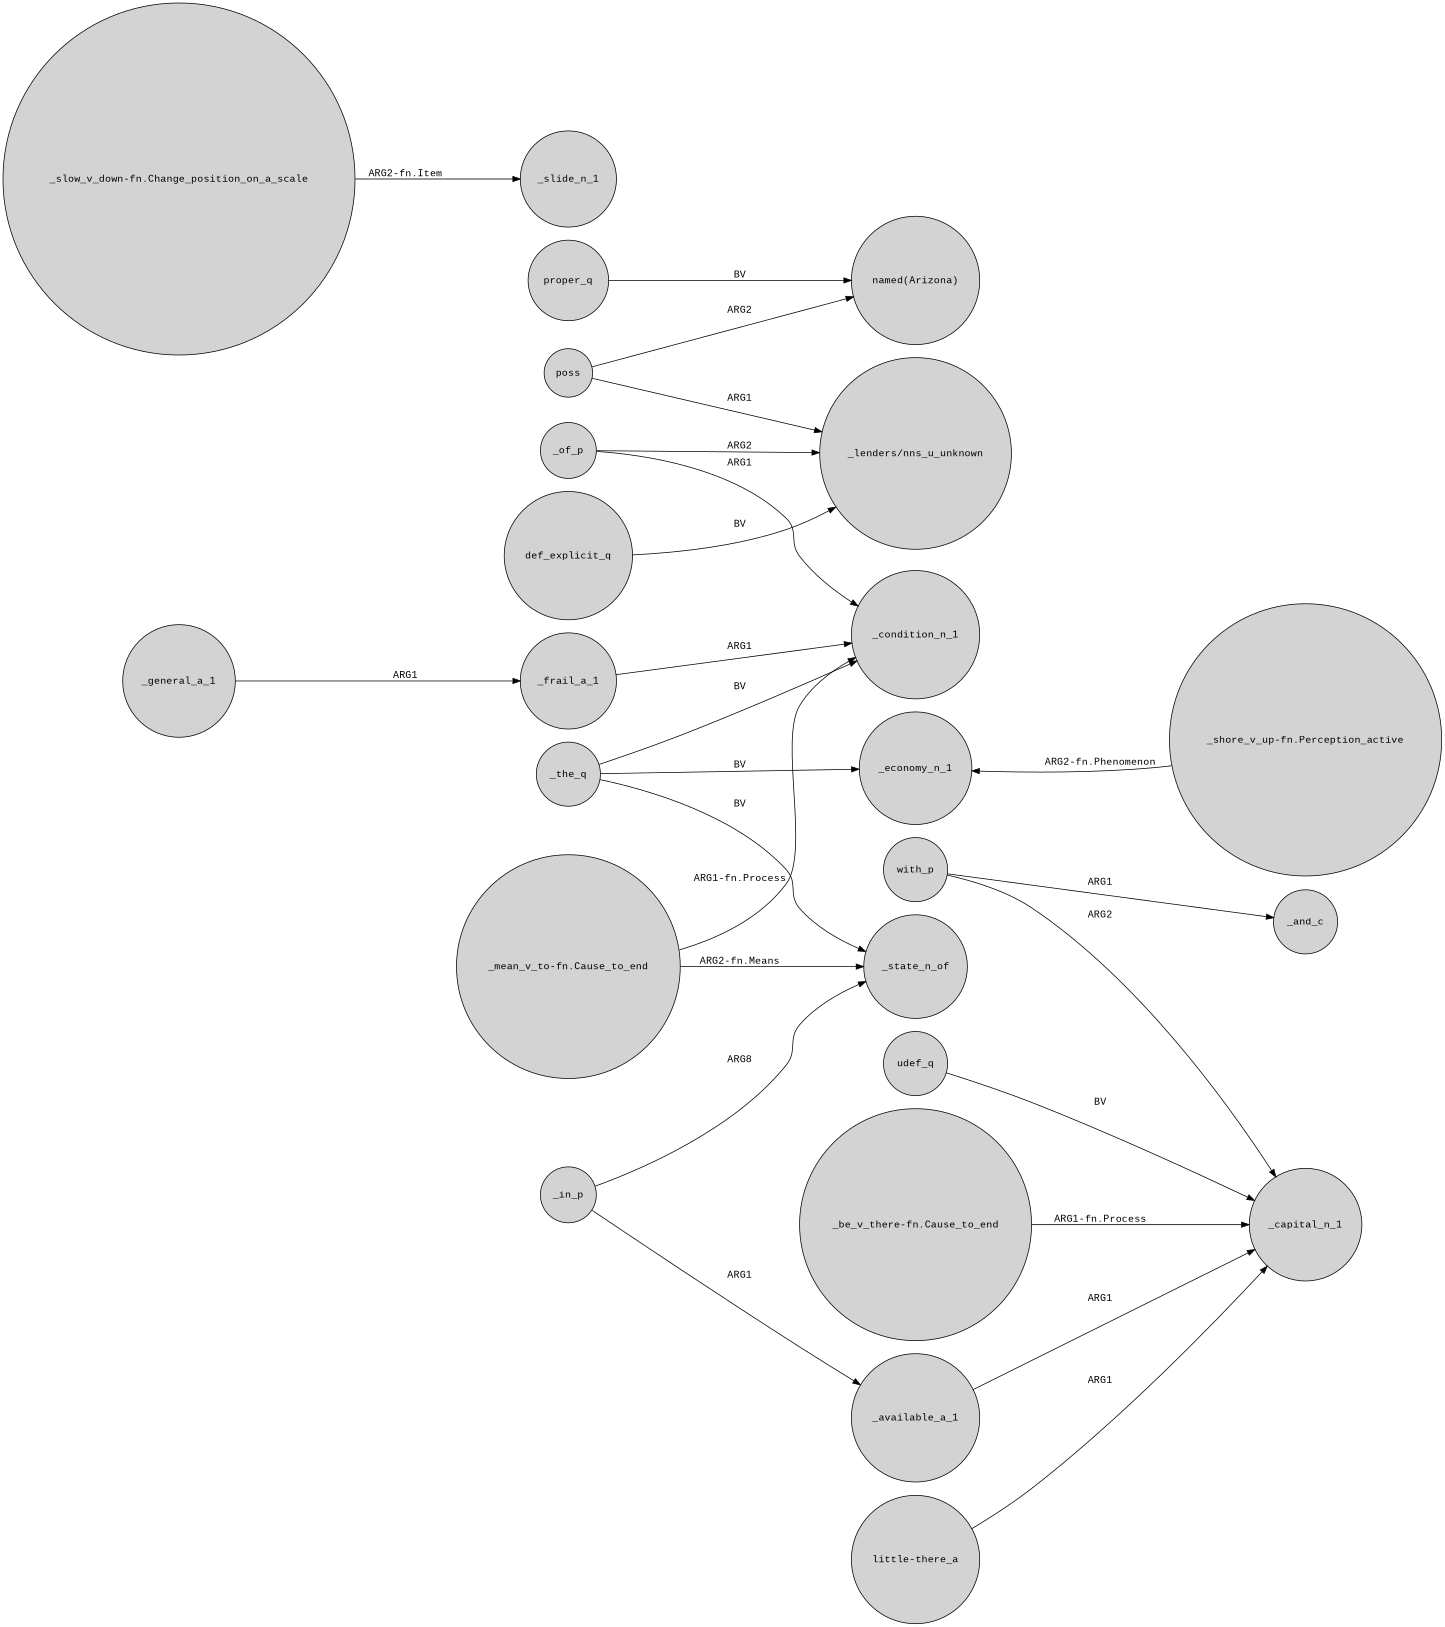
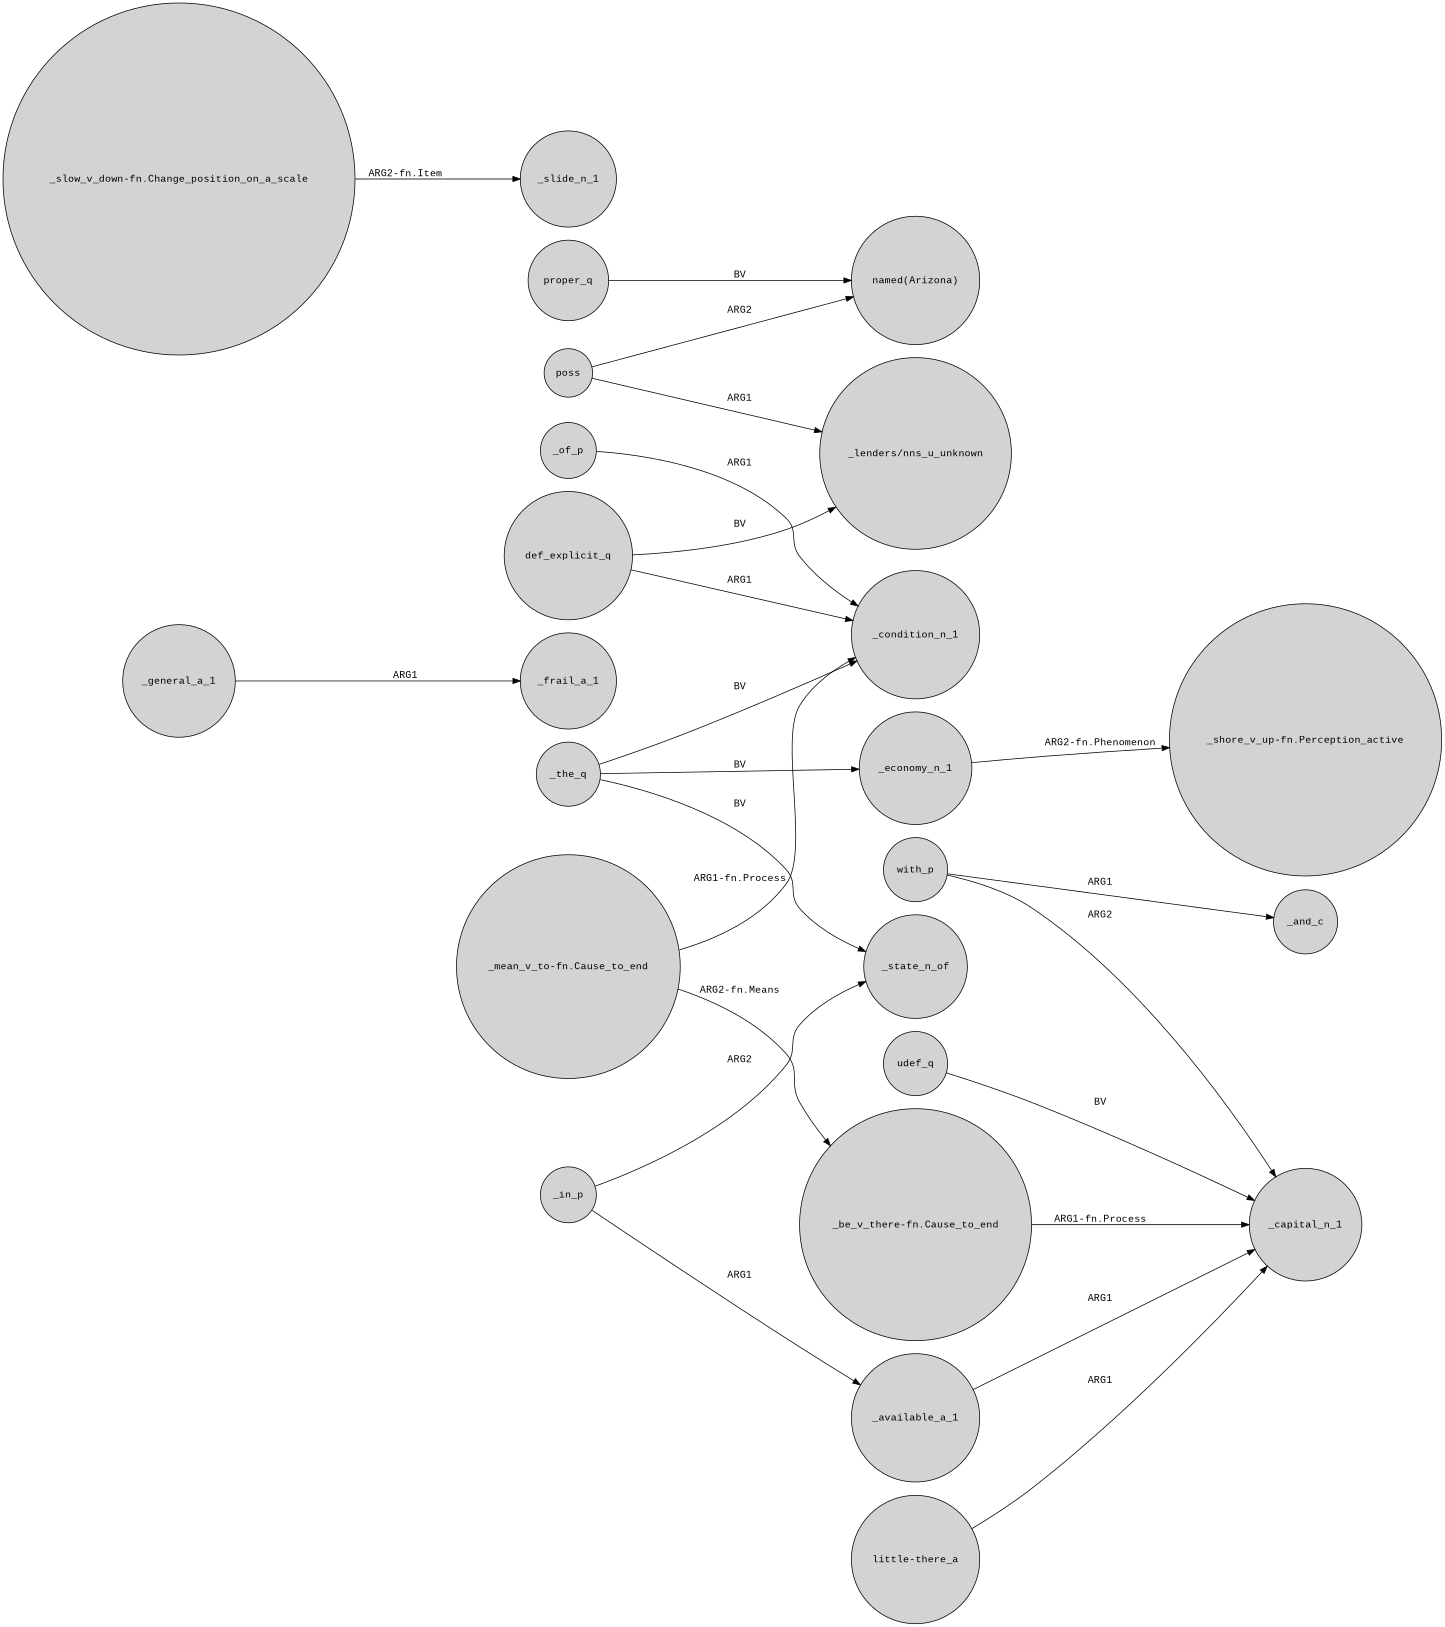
edge "_of_p" -> "_lenders/nns_u_unknown": removed, label "ARG2"
edge "_frail_a_1" -> "_condition_n_1": now "def_explicit_q" -> "_condition_n_1"
edge "_shore_v_up-fn.Perception_active" -> "_economy_n_1": reversed
edge "_mean_v_to-fn.Cause_to_end" -> "_state_n_of": now "_mean_v_to-fn.Cause_to_end" -> "_be_v_there-fn.Cause_to_end"
edge "_in_p" -> "_state_n_of": label "ARG8" -> "ARG2"
